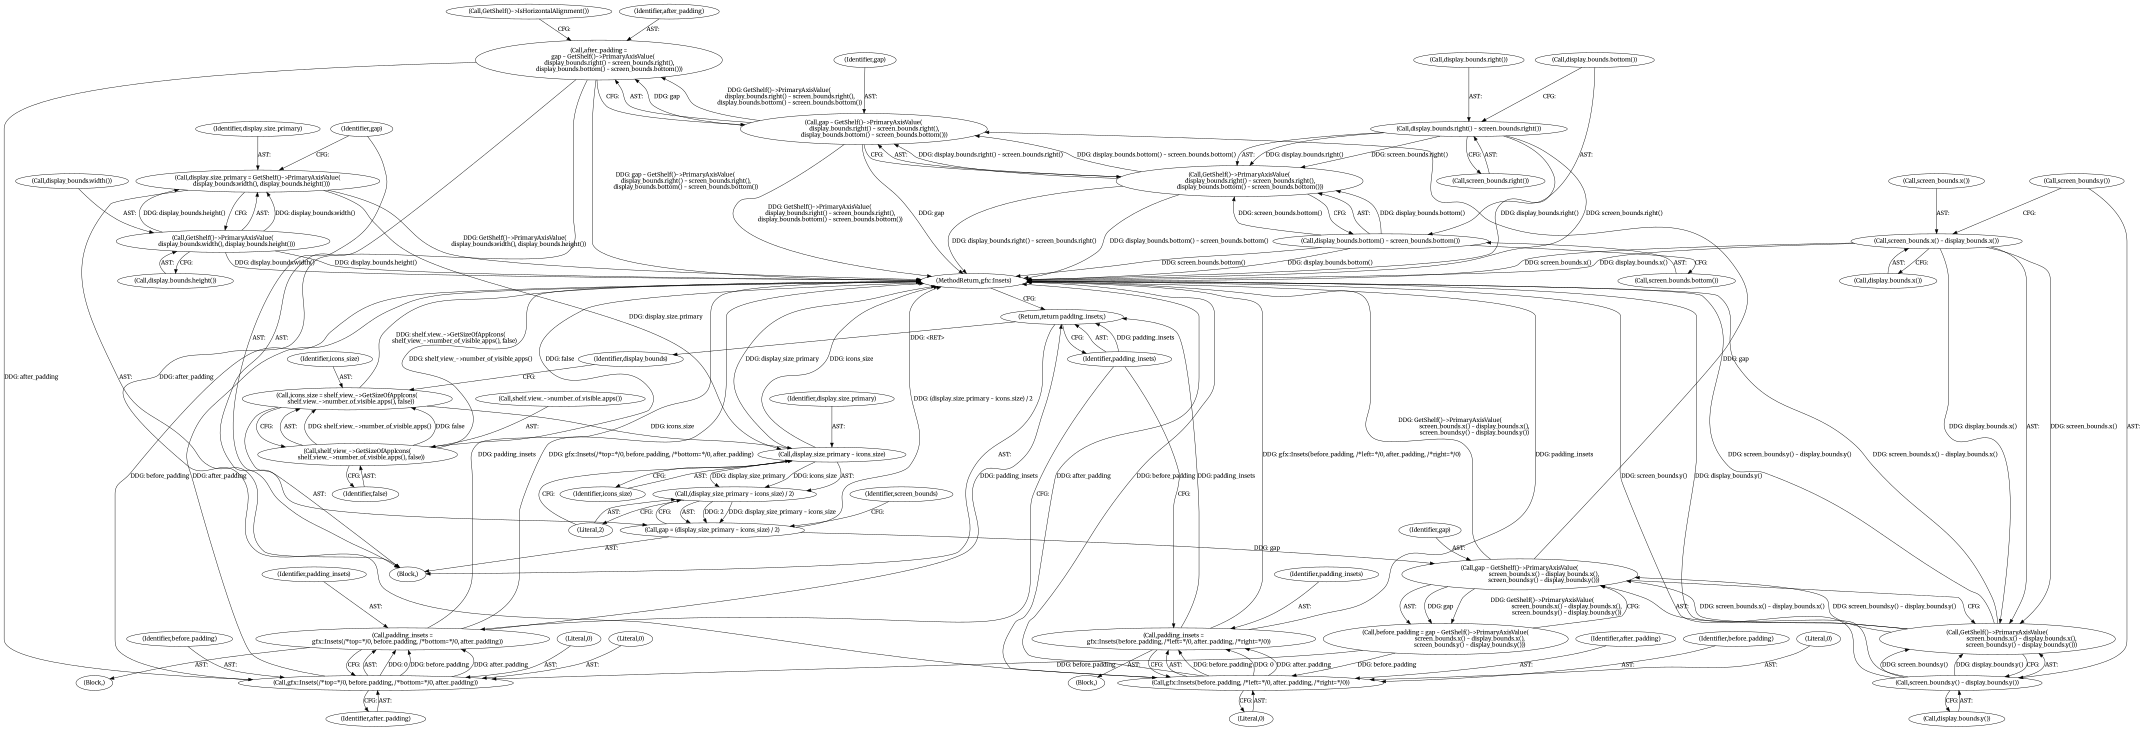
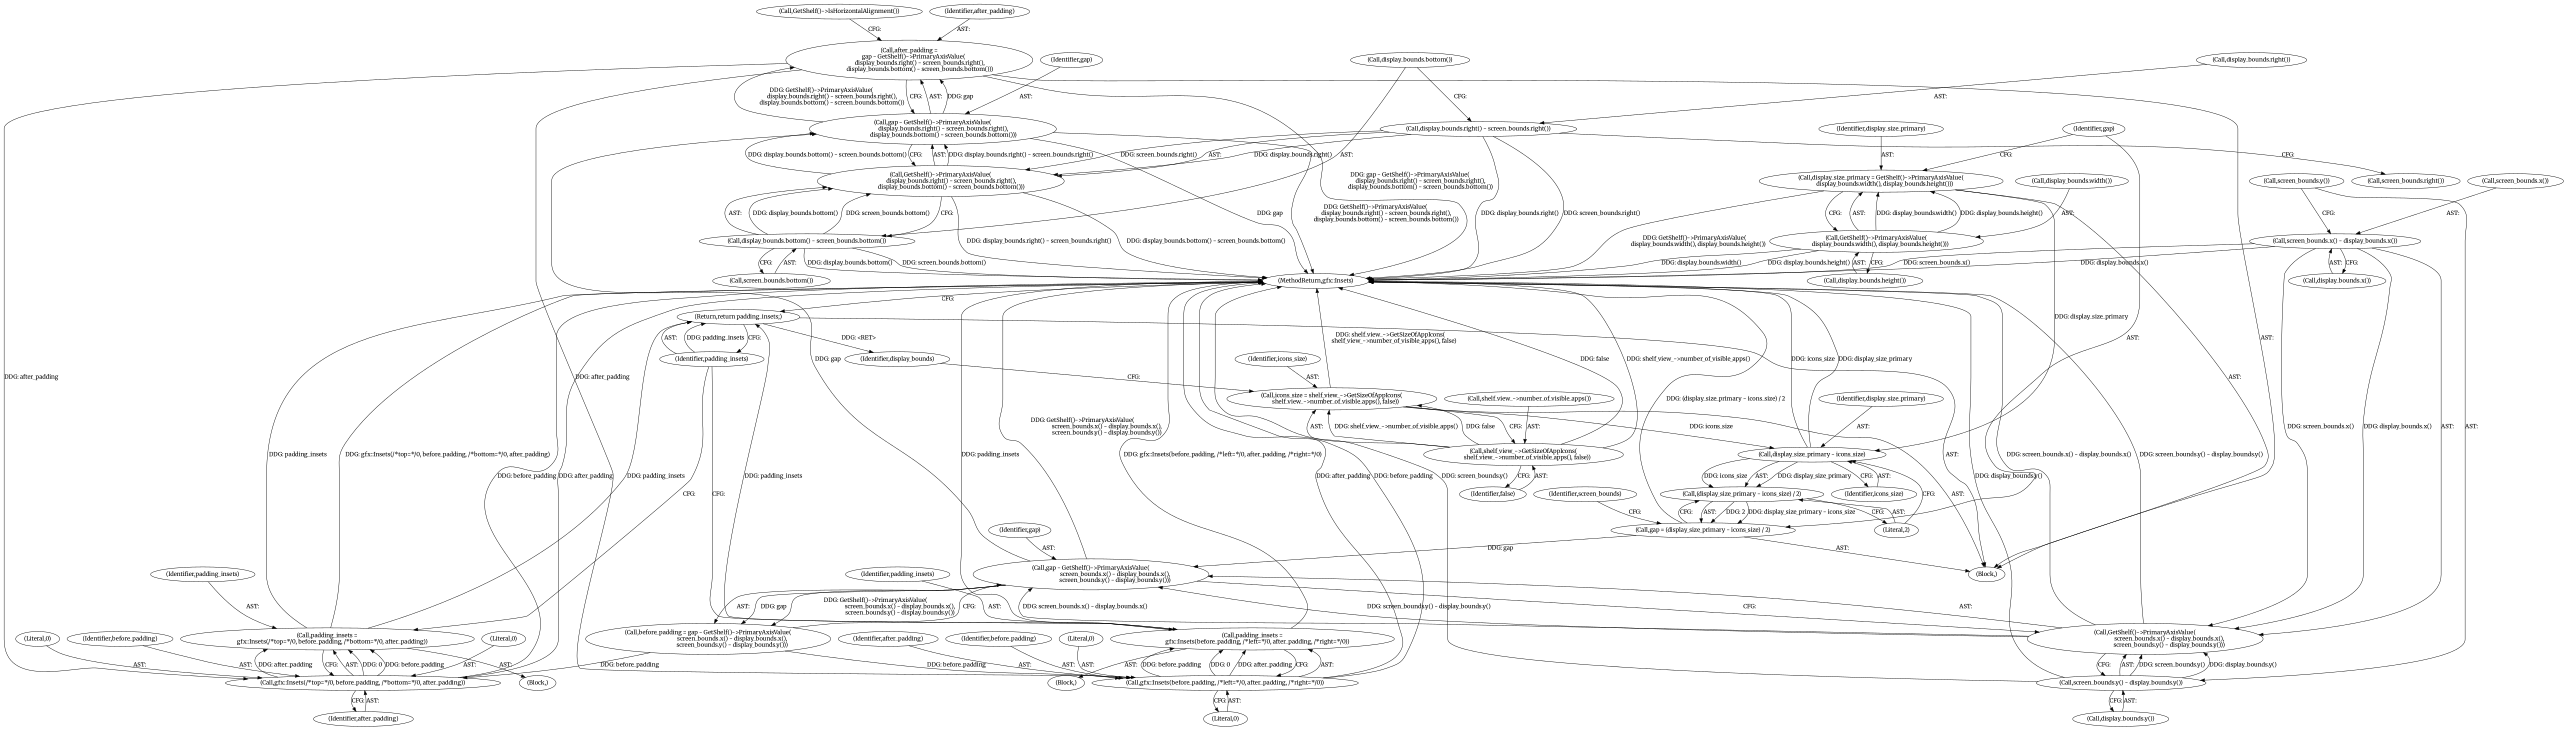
edge "(Call,screen_bounds.right())" -> "(Call,display_bounds.right() - screen_bounds.right())": removed, label "AST:"
